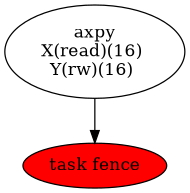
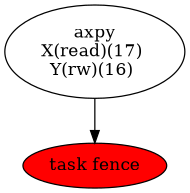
node "axpy X(read)(16) Y(rw)(16)": label "axpy X(read)(16) Y(rw)(16)" -> "axpy X(read)(17) Y(rw)(16)"
